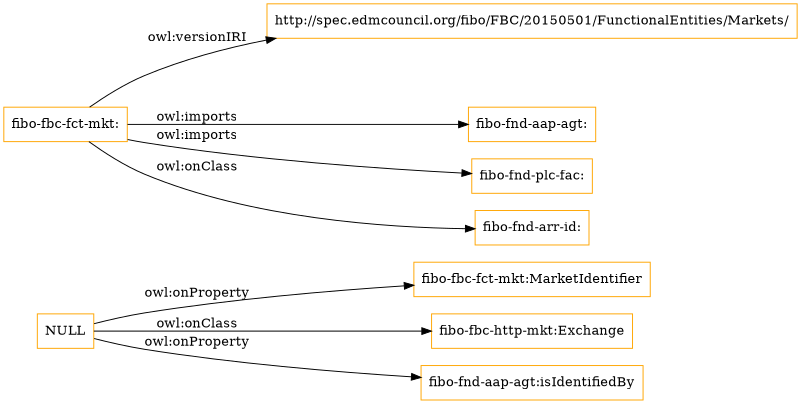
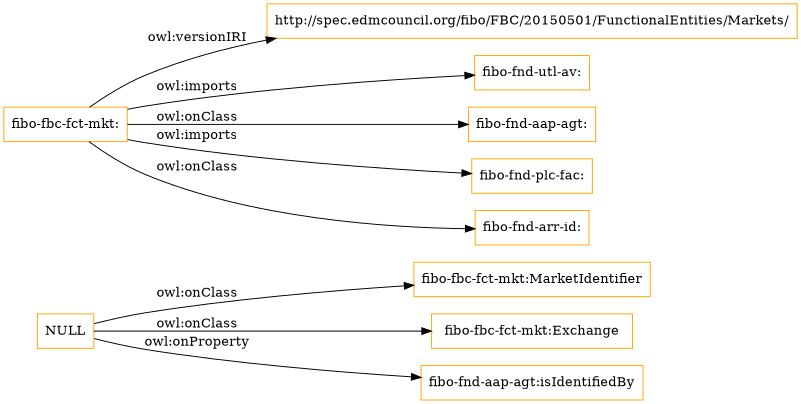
node "fibo-fnd-utl-av:": added
edge "fibo-fbc-fct-mkt:" -> "fibo-fnd-aap-agt:": label "owl:imports" -> "owl:onClass"
edge "NULL" -> "fibo-fbc-fct-mkt:MarketIdentifier": label "owl:onProperty" -> "owl:onClass"
node "fibo-fbc-http-mkt:Exchange": label "fibo-fbc-http-mkt:Exchange" -> "fibo-fbc-fct-mkt:Exchange"
